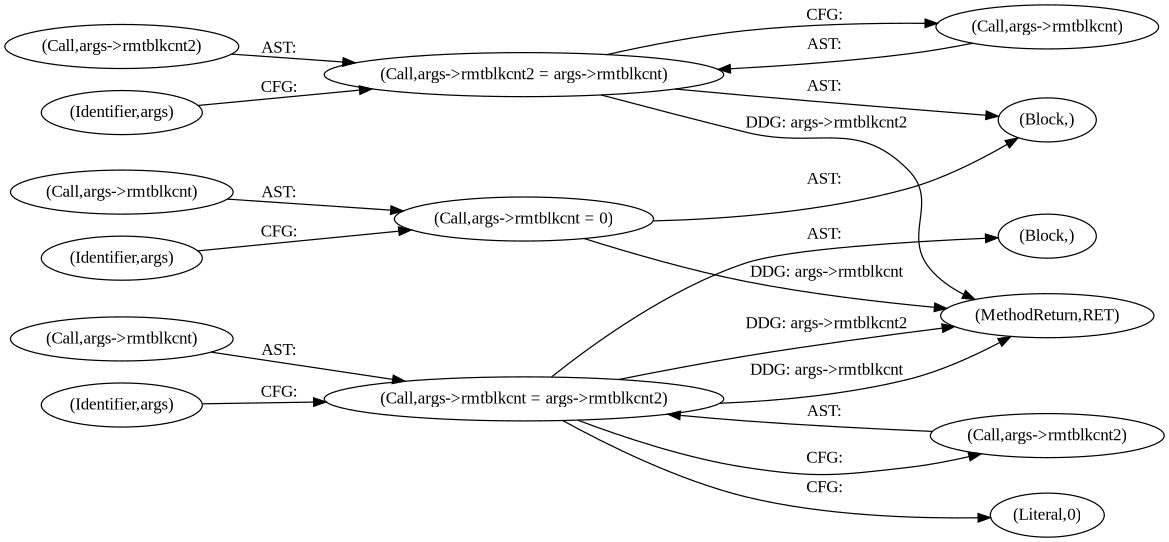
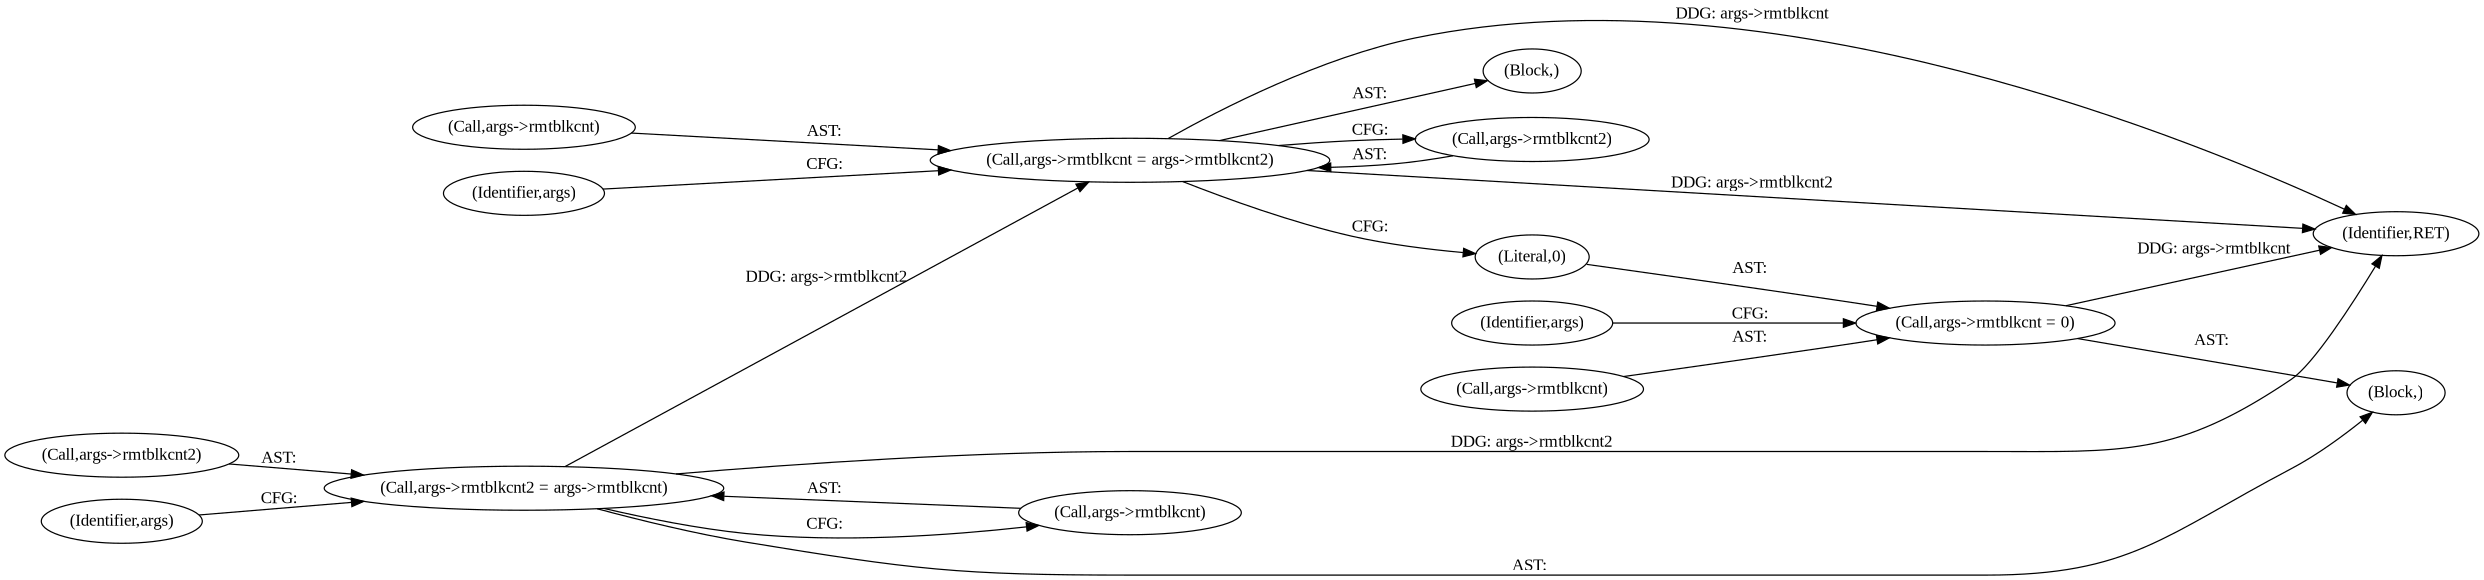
edge "(Literal,0)" -> "(Call,args->rmtblkcnt = 0)": added, label "AST:"
node "(MethodReturn,RET)": label "(MethodReturn,RET)" -> "(Identifier,RET)"
edge "(Call,args->rmtblkcnt2 = args->rmtblkcnt)" -> "(Call,args->rmtblkcnt = args->rmtblkcnt2)": added, label "DDG: args->rmtblkcnt2"
